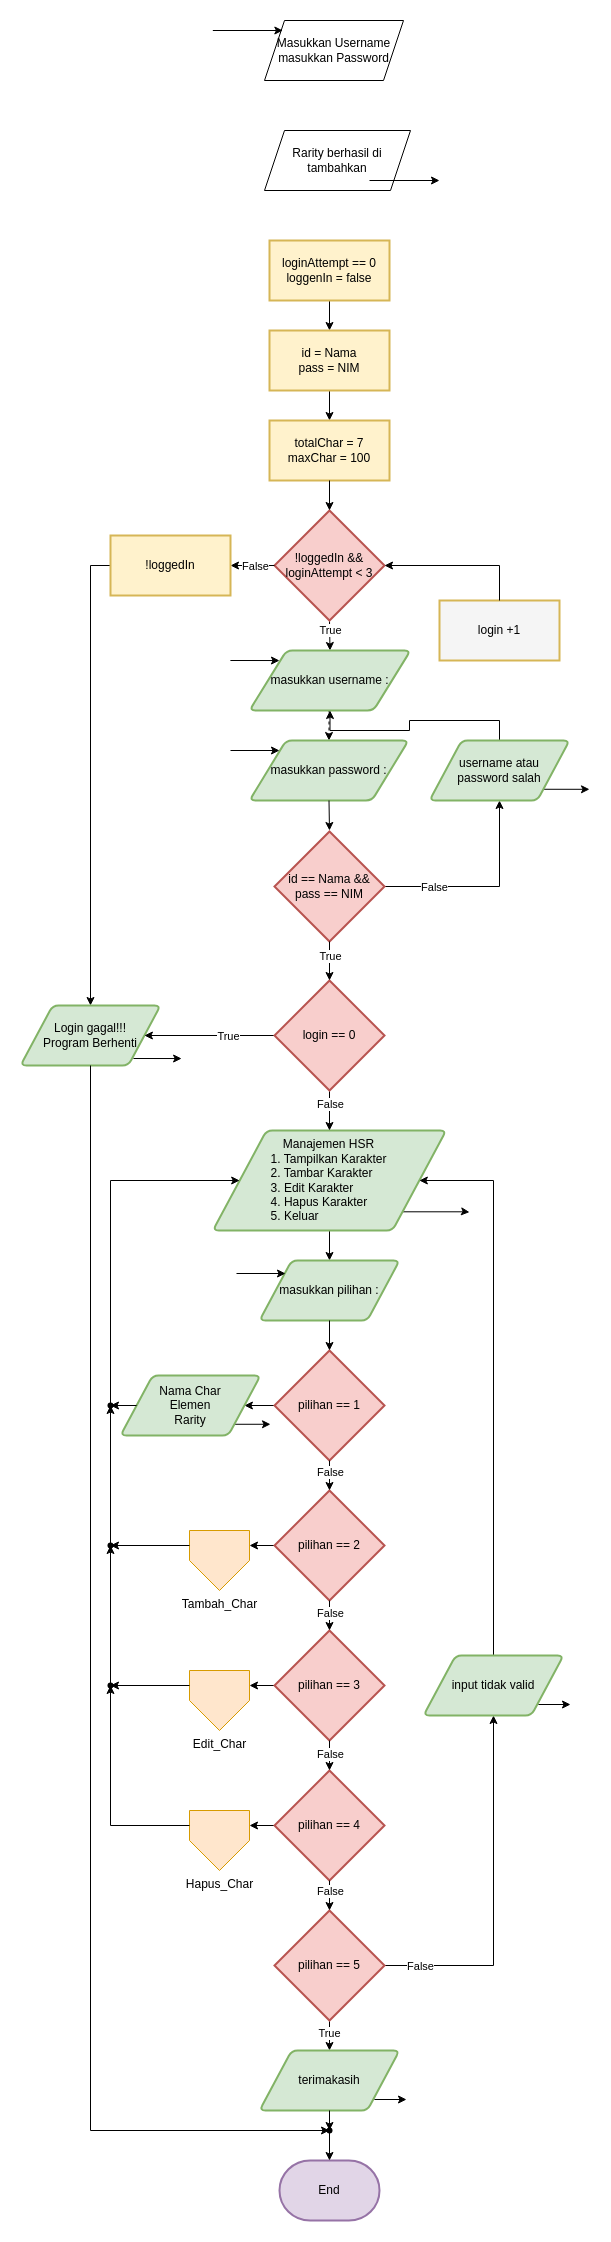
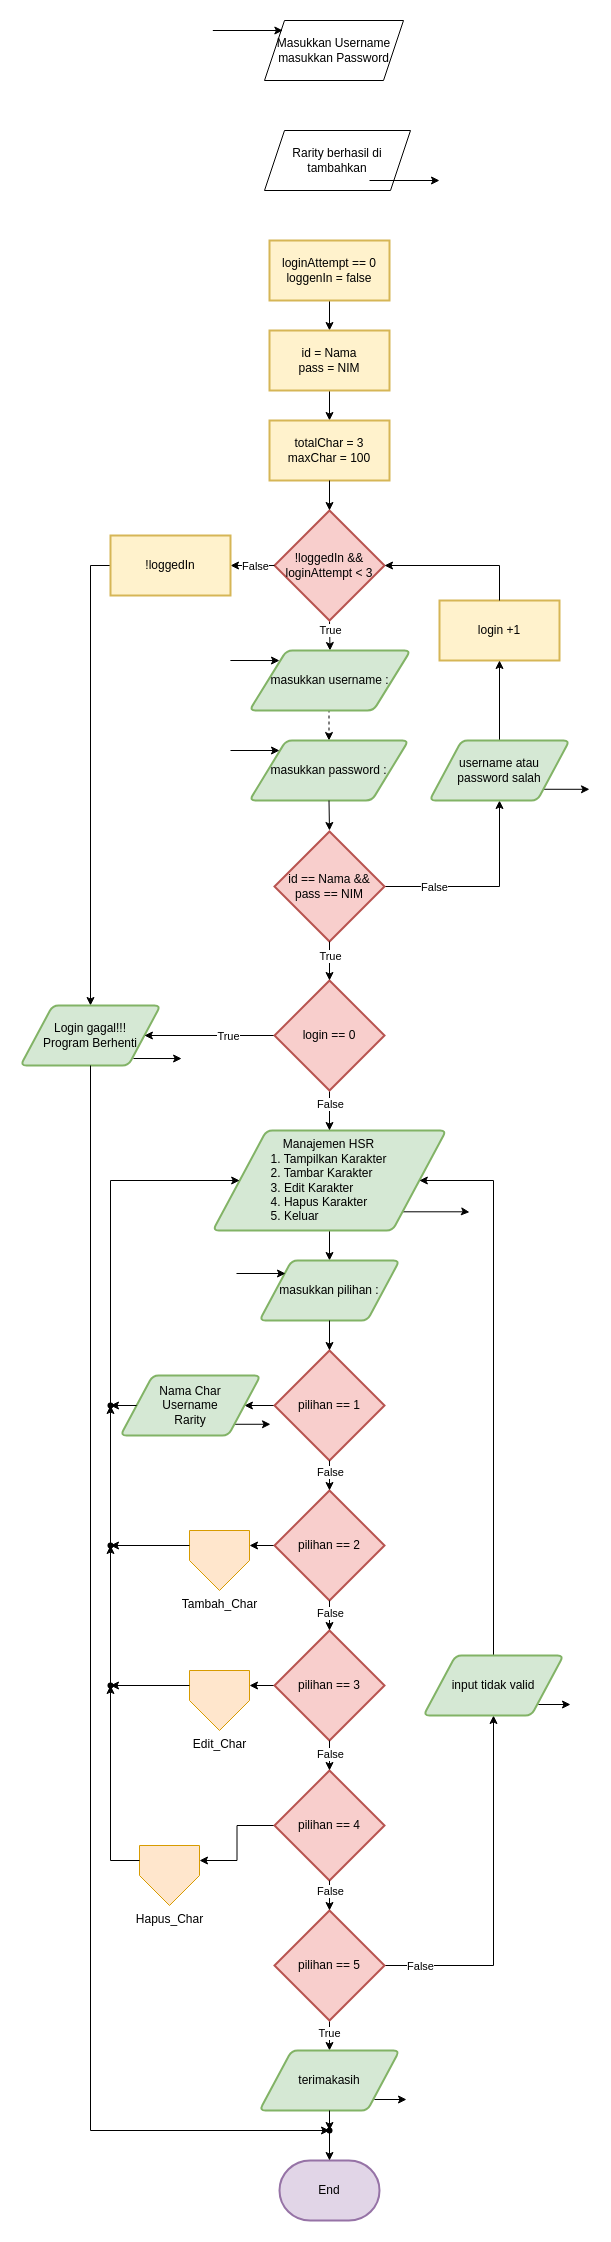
node "totalChar = 7 maxChar = 100": label "totalChar = 7 maxChar = 100" -> "totalChar = 3 maxChar = 100"
node "login +1": fillcolor #f5f5f5 -> #fff2cc
edge "username atau password salah" -> "masukkan username :": now "username atau password salah" -> "login +1"
node "Nama Char Elemen Rarity": label "Nama Char Elemen Rarity" -> "Nama Char Username Rarity"
node "Hapus_Char": moved (220, 1841) -> (170, 1876)
